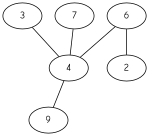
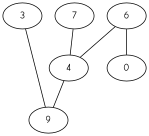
edge "3" -- "4": now "3" -- "9"
node "2": label "2" -> "0"
